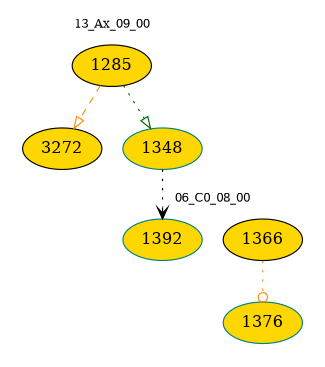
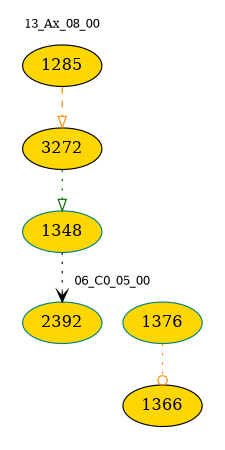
cluster "13_Ax_09_00": label "13_Ax_09_00" -> "13_Ax_08_00"
edge "1285" -> "1348": now "3272" -> "1348"
cluster "06_C0_08_00": label "06_C0_08_00" -> "06_C0_05_00"
node "1392": label "1392" -> "2392"
edge "1366" -> "1376": reversed
